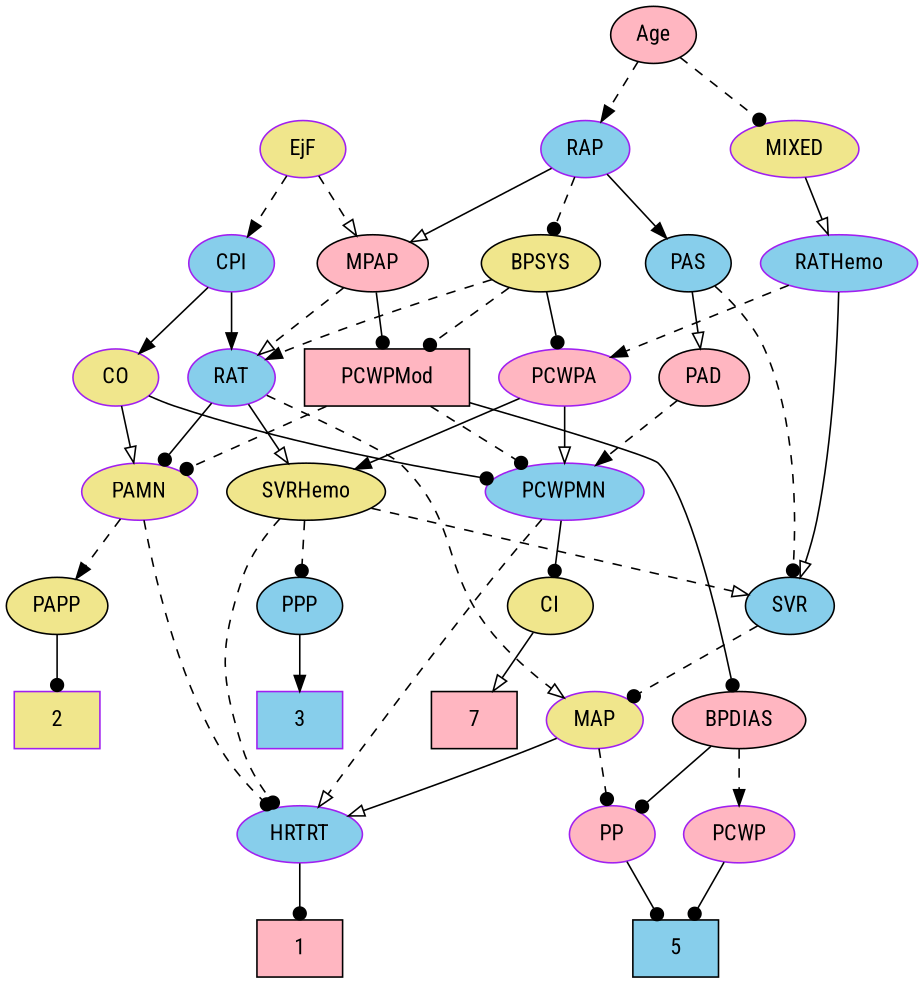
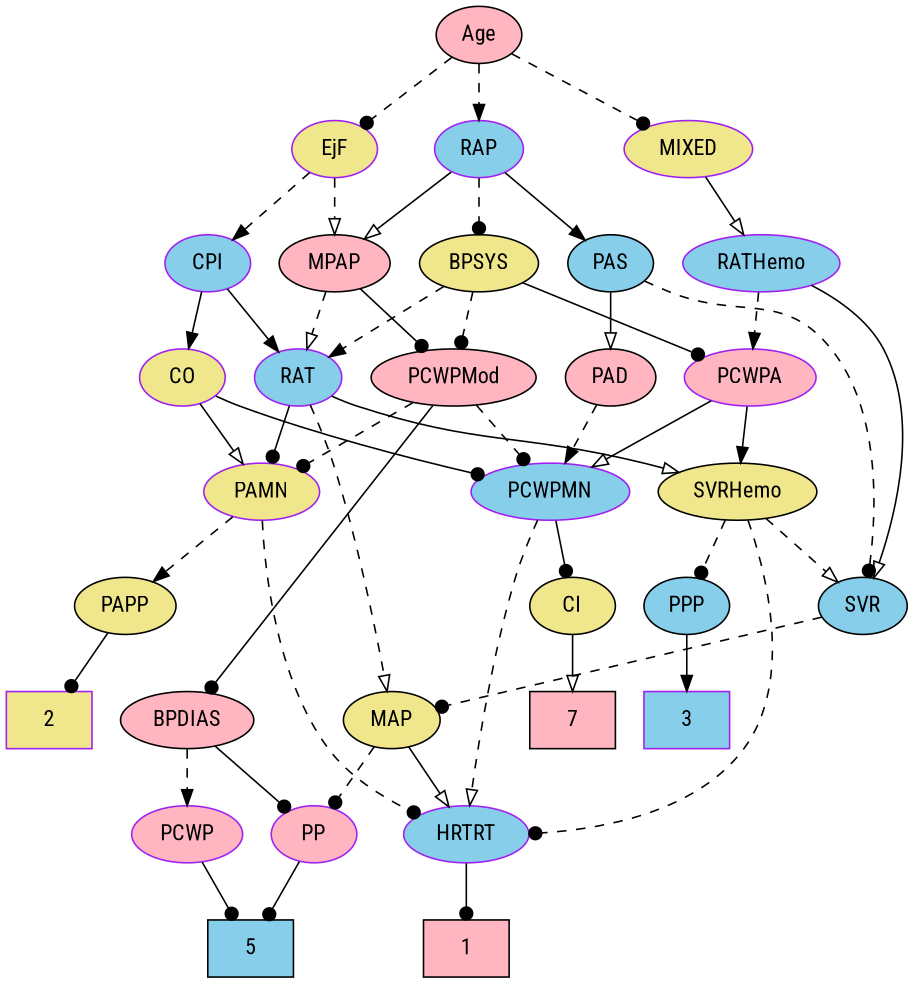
edge "Age" -> "EjF": added
node "PCWPMod": shape box -> ellipse
node "MAP": color purple -> black
